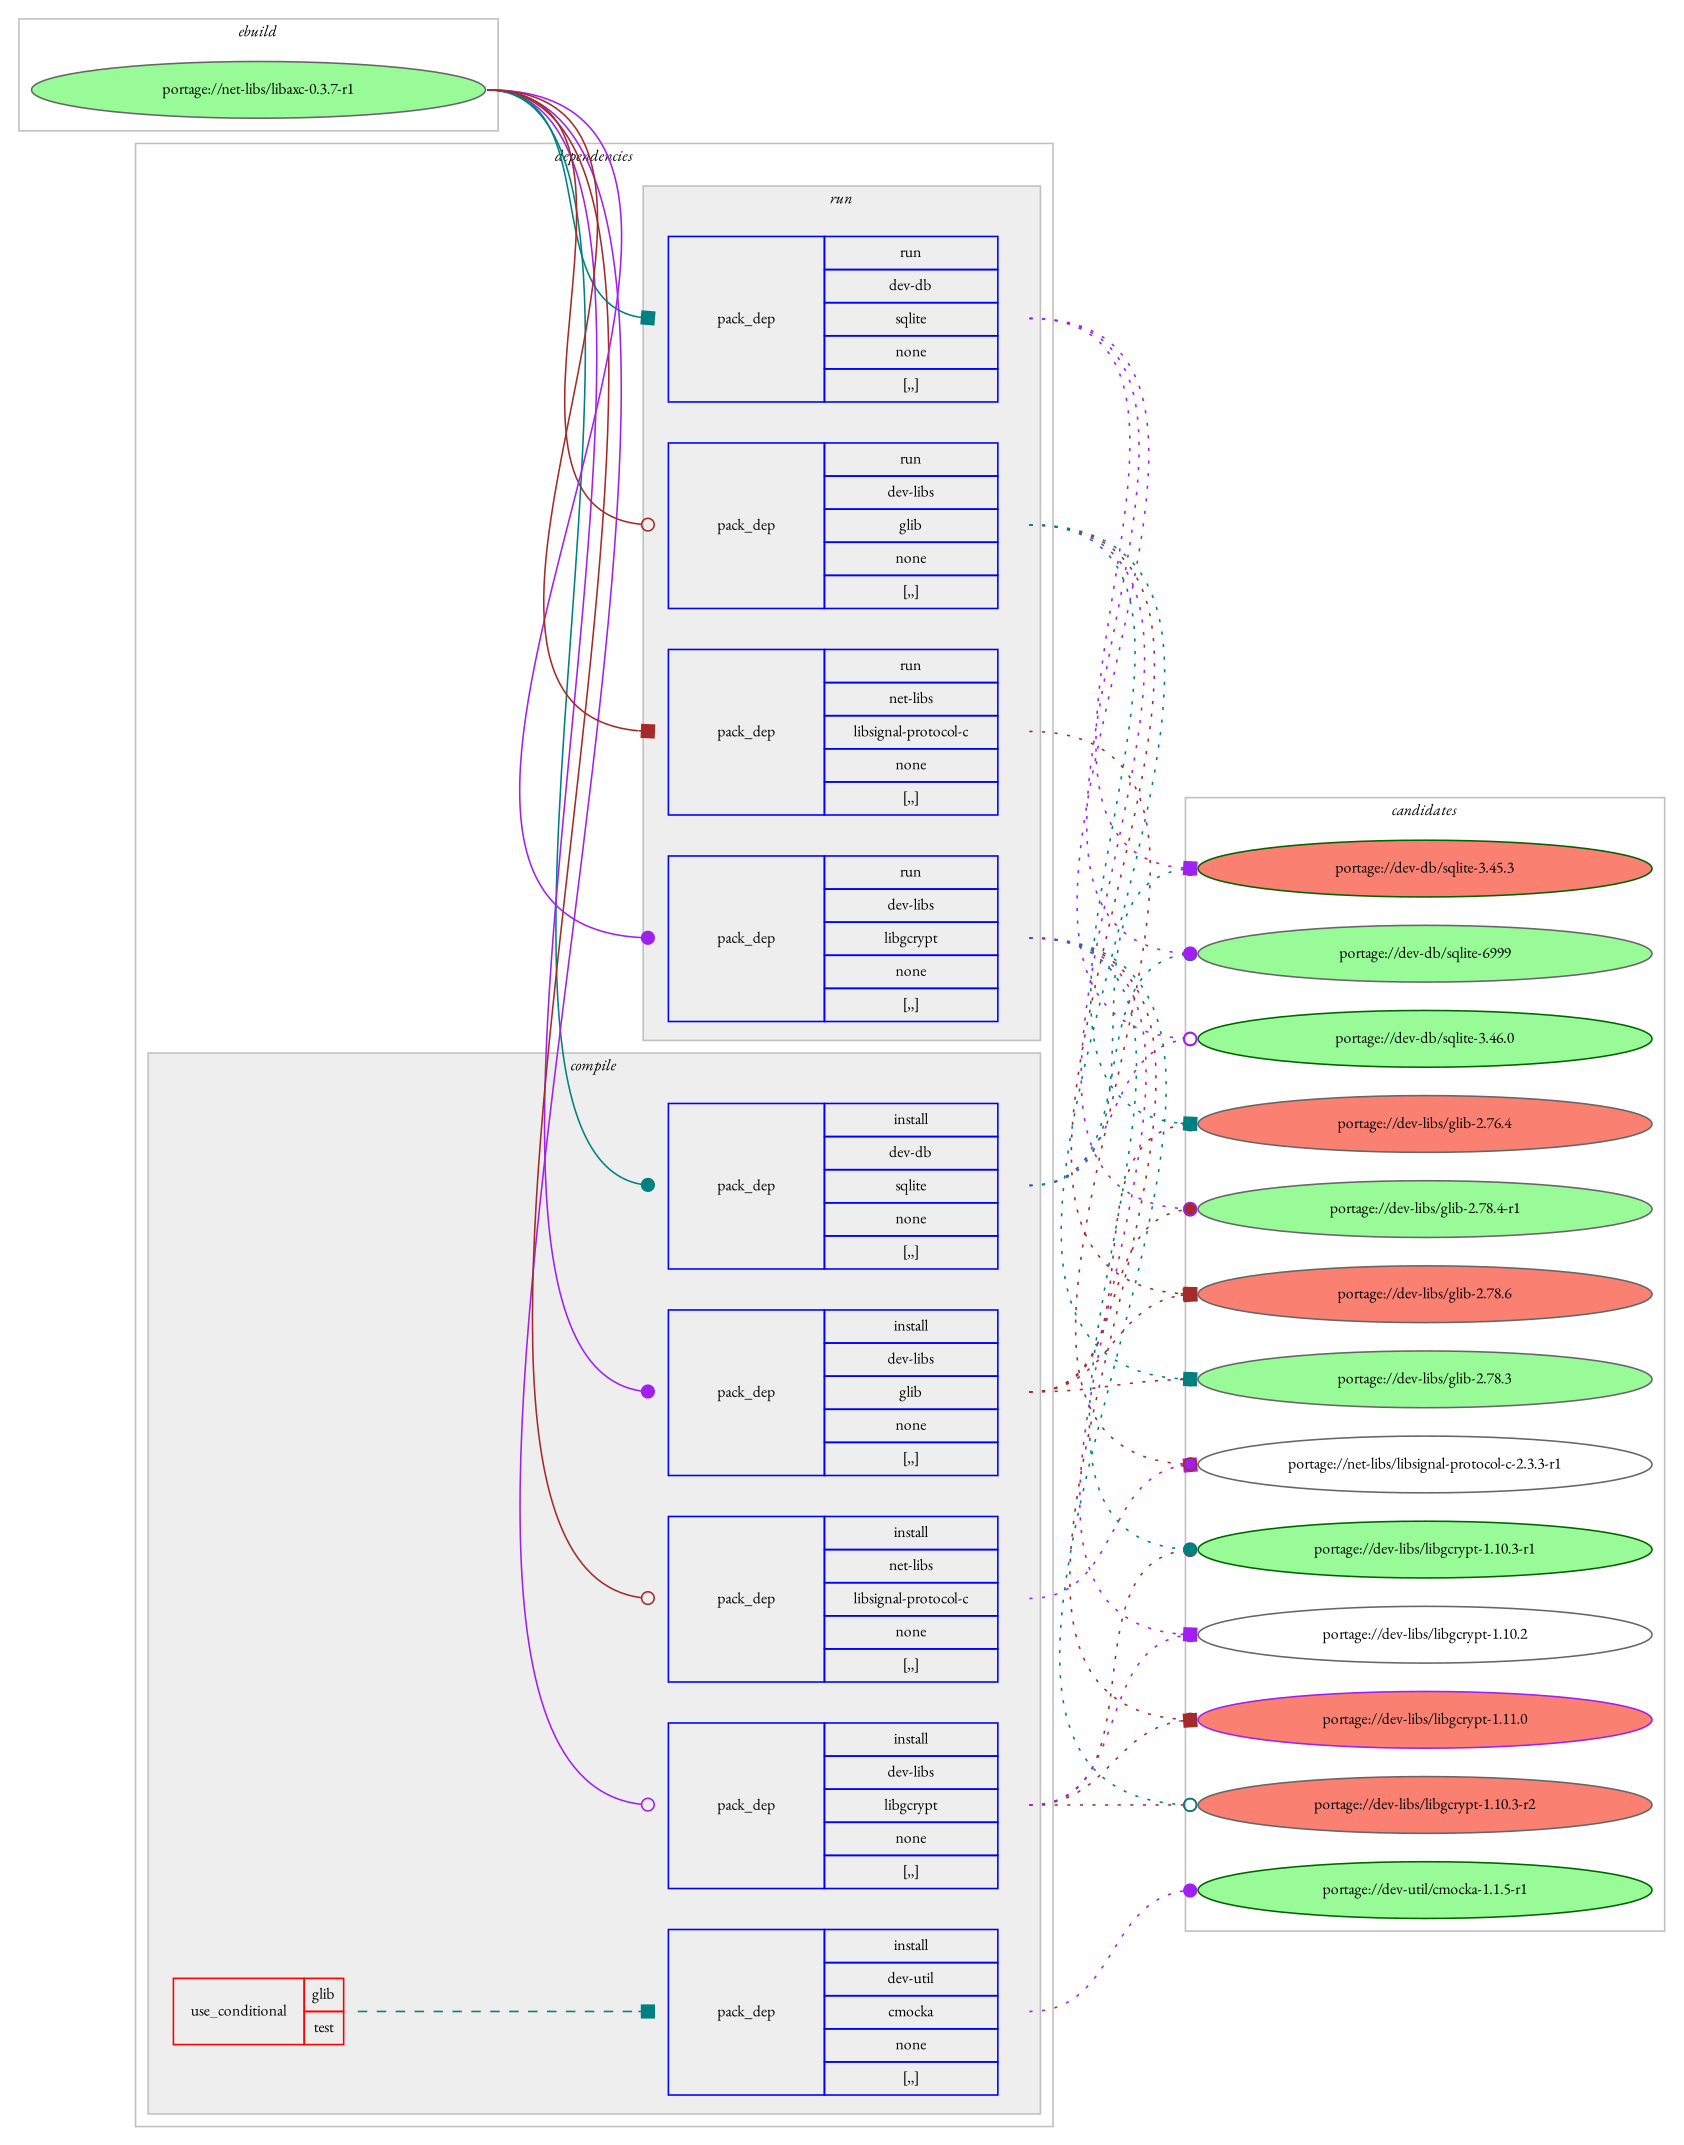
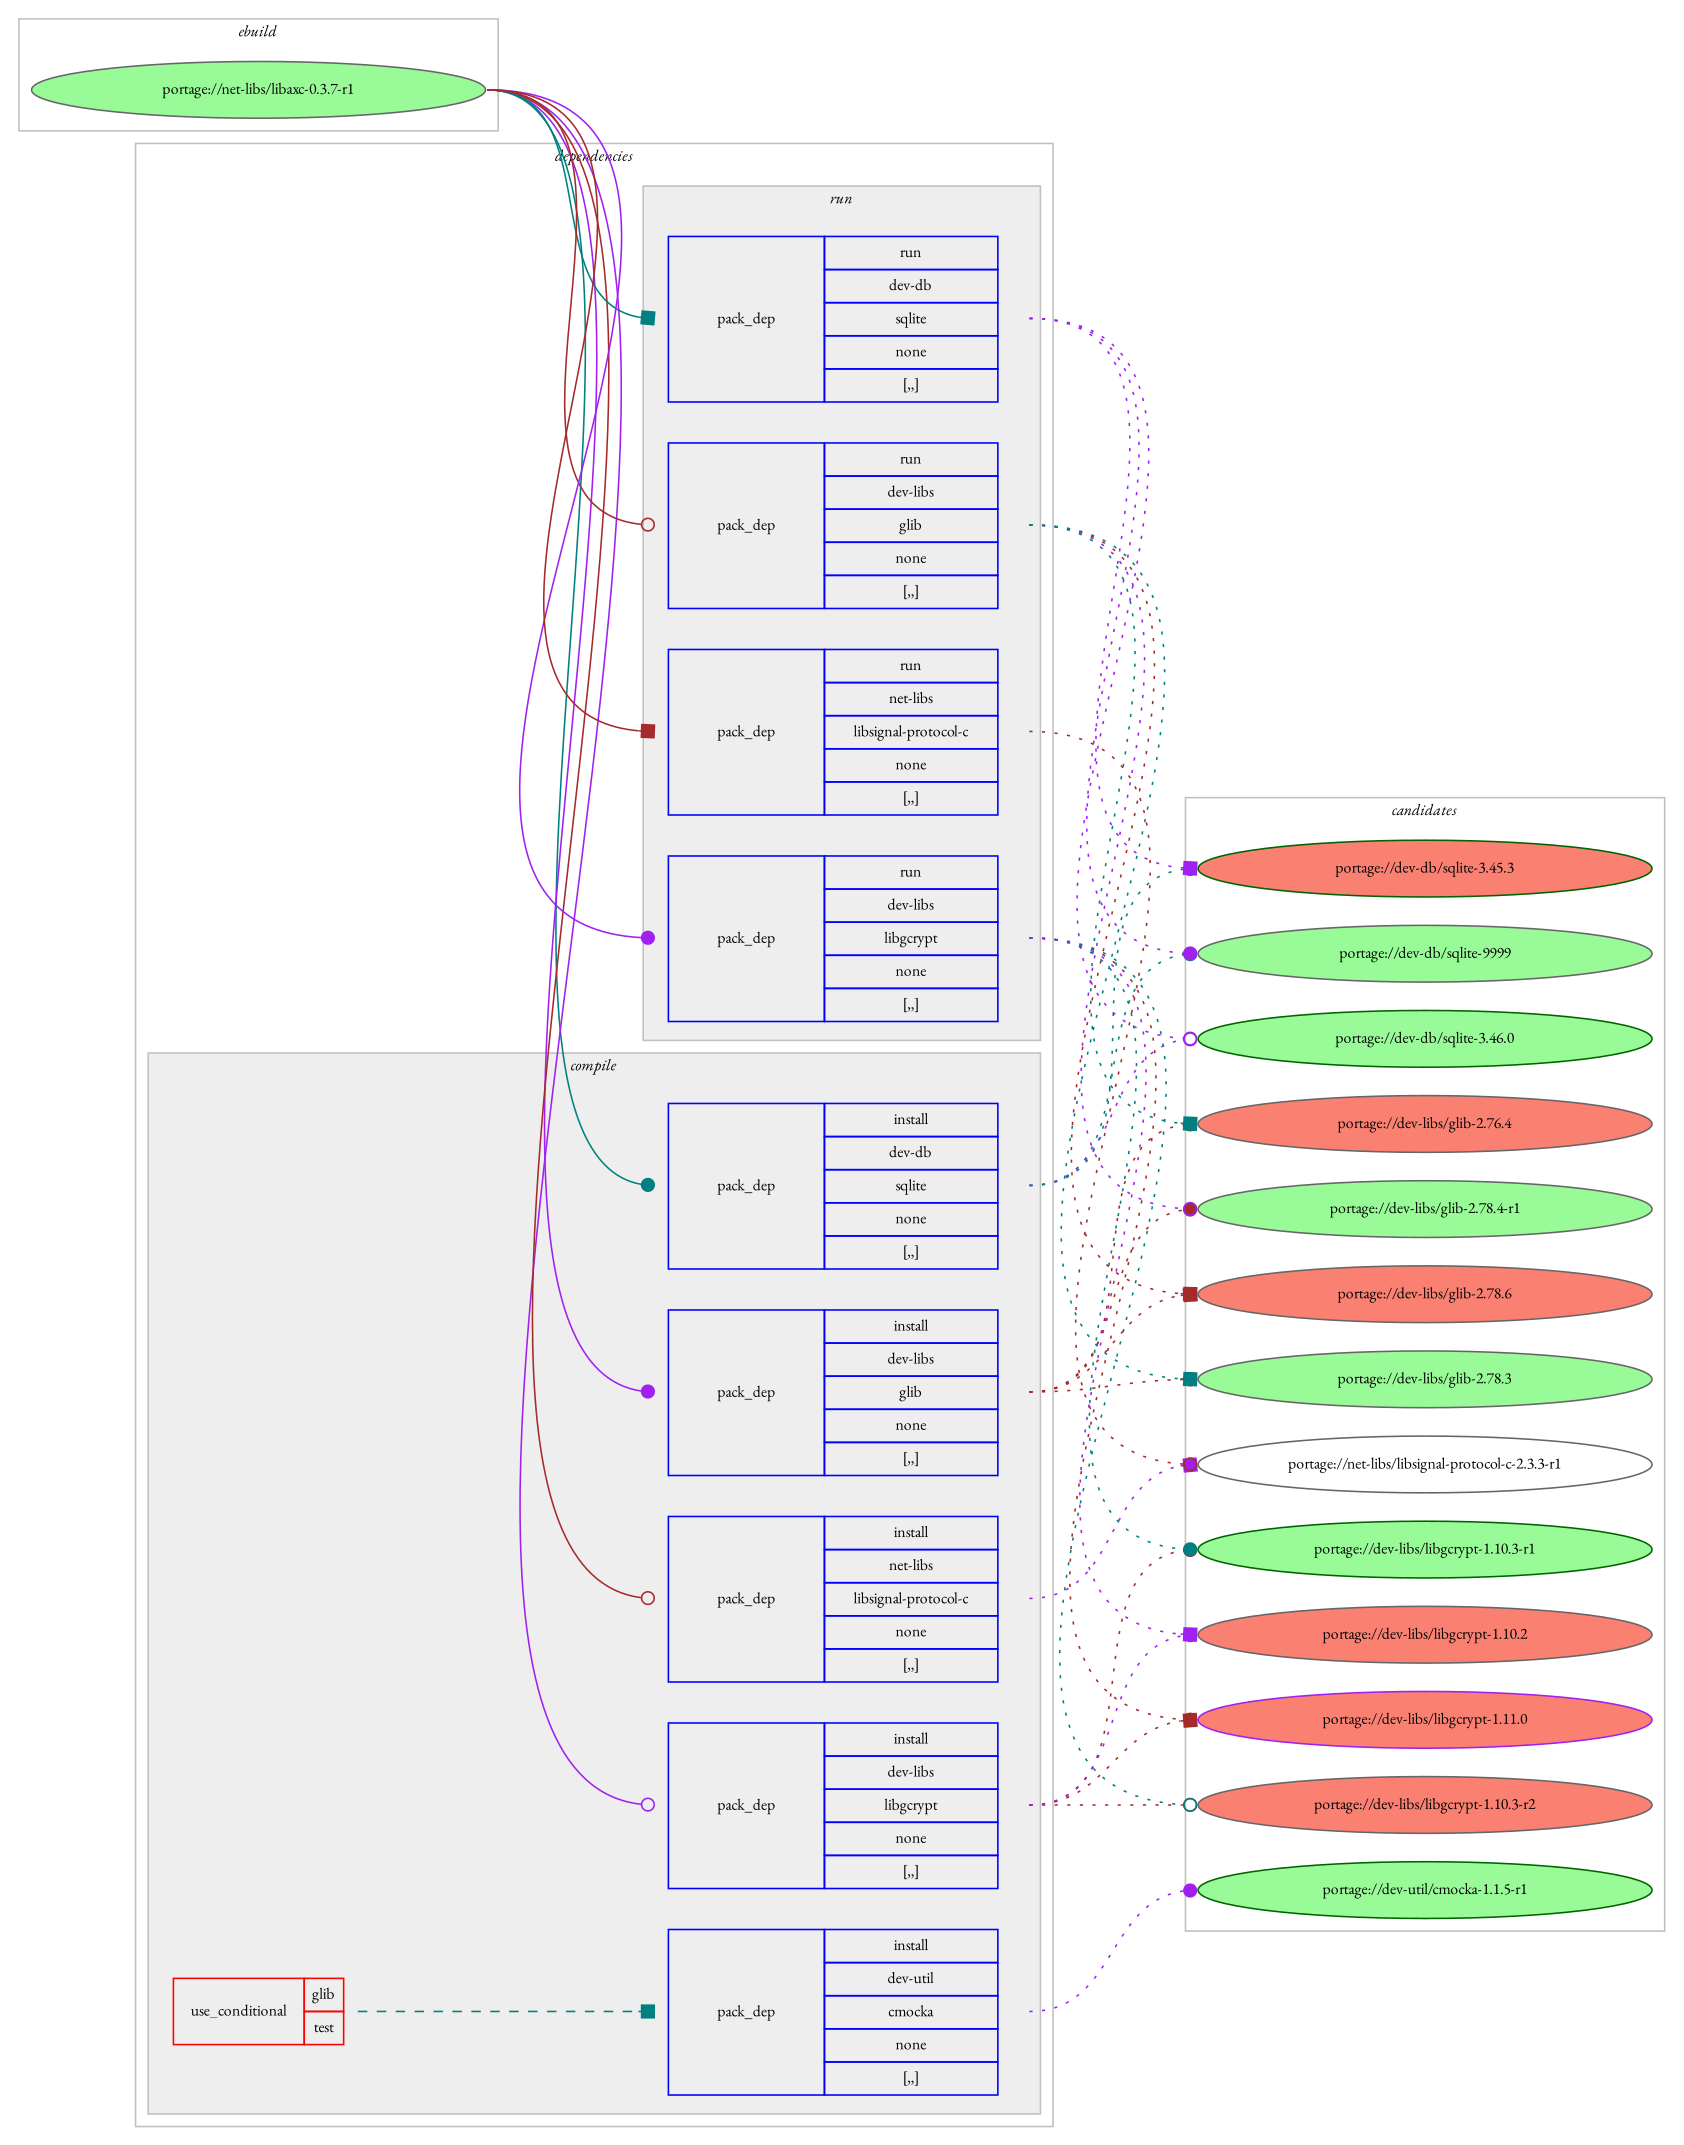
node "portage://dev-db/sqlite-6999": label "portage://dev-db/sqlite-6999" -> "portage://dev-db/sqlite-9999"
node "portage://dev-libs/libgcrypt-1.10.2": fillcolor white -> salmon
